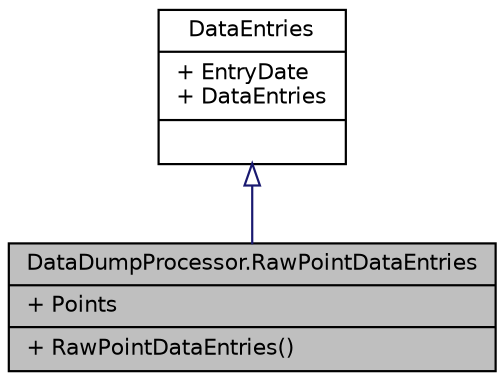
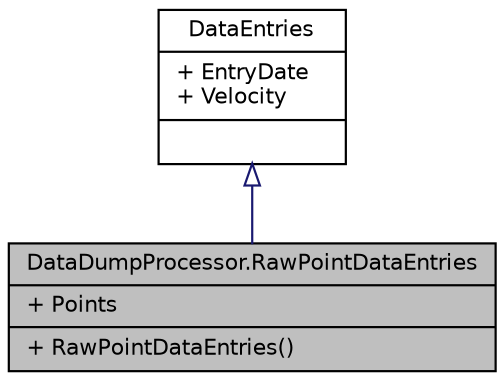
node "DataEntries": text "+ DataEntries" -> "+ Velocity"
